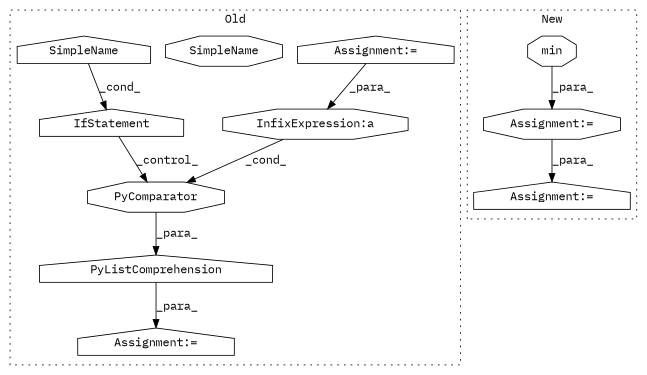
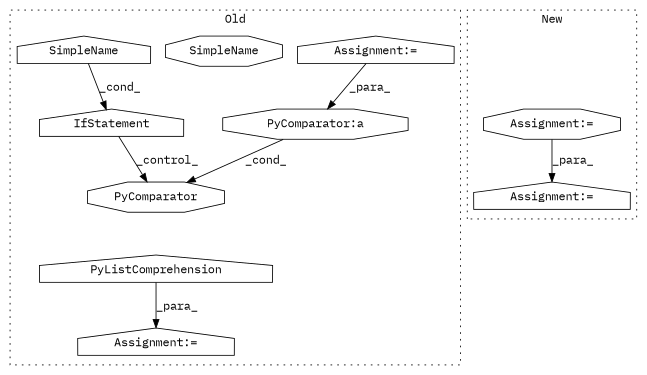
node "min": removed
node "InfixExpression:a": label "InfixExpression:a" -> "PyComparator:a"
edge "PyComparator" -> "PyListComprehension": removed, label "_para_"
